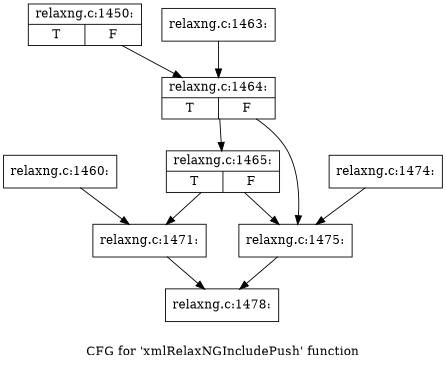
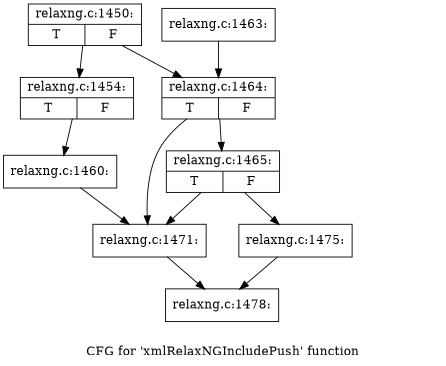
node "relaxng.c:1454:": added
edge "relaxng.c:1464:" -> "relaxng.c:1475:": now "relaxng.c:1464:" -> "relaxng.c:1471:"
node "relaxng.c:1474:": removed
